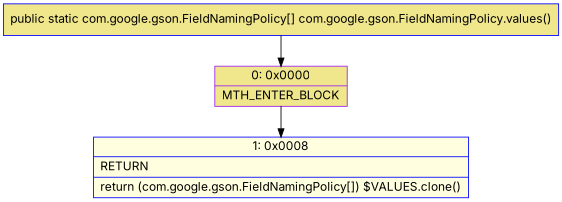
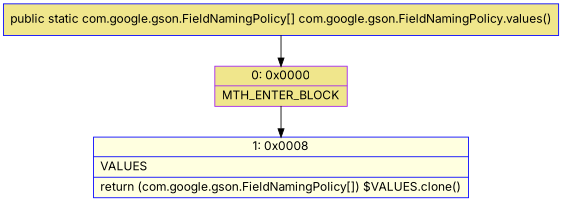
node "1: 0x0008": text "RETURN" -> "VALUES"
